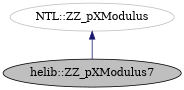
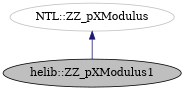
node "helib::ZZ_pXModulus7": label "helib::ZZ_pXModulus7" -> "helib::ZZ_pXModulus1"
